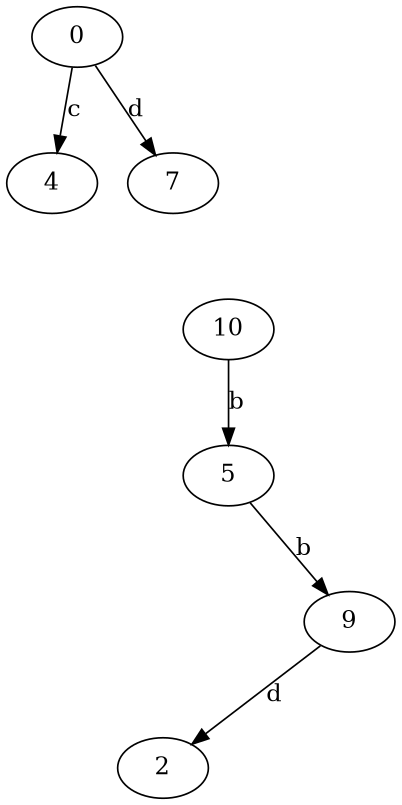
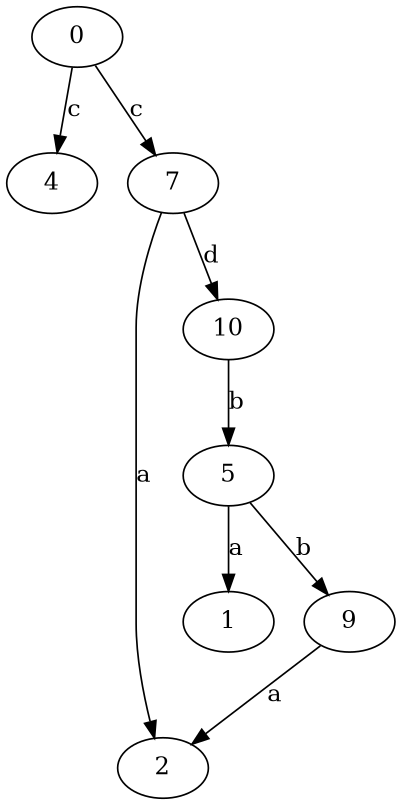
edge "0" -> "7": label "d" -> "c"
edge "7" -> "10": added, label "d"
edge "7" -> "2": added, label "a"
node "1": added
edge "9" -> "2": label "d" -> "a"
